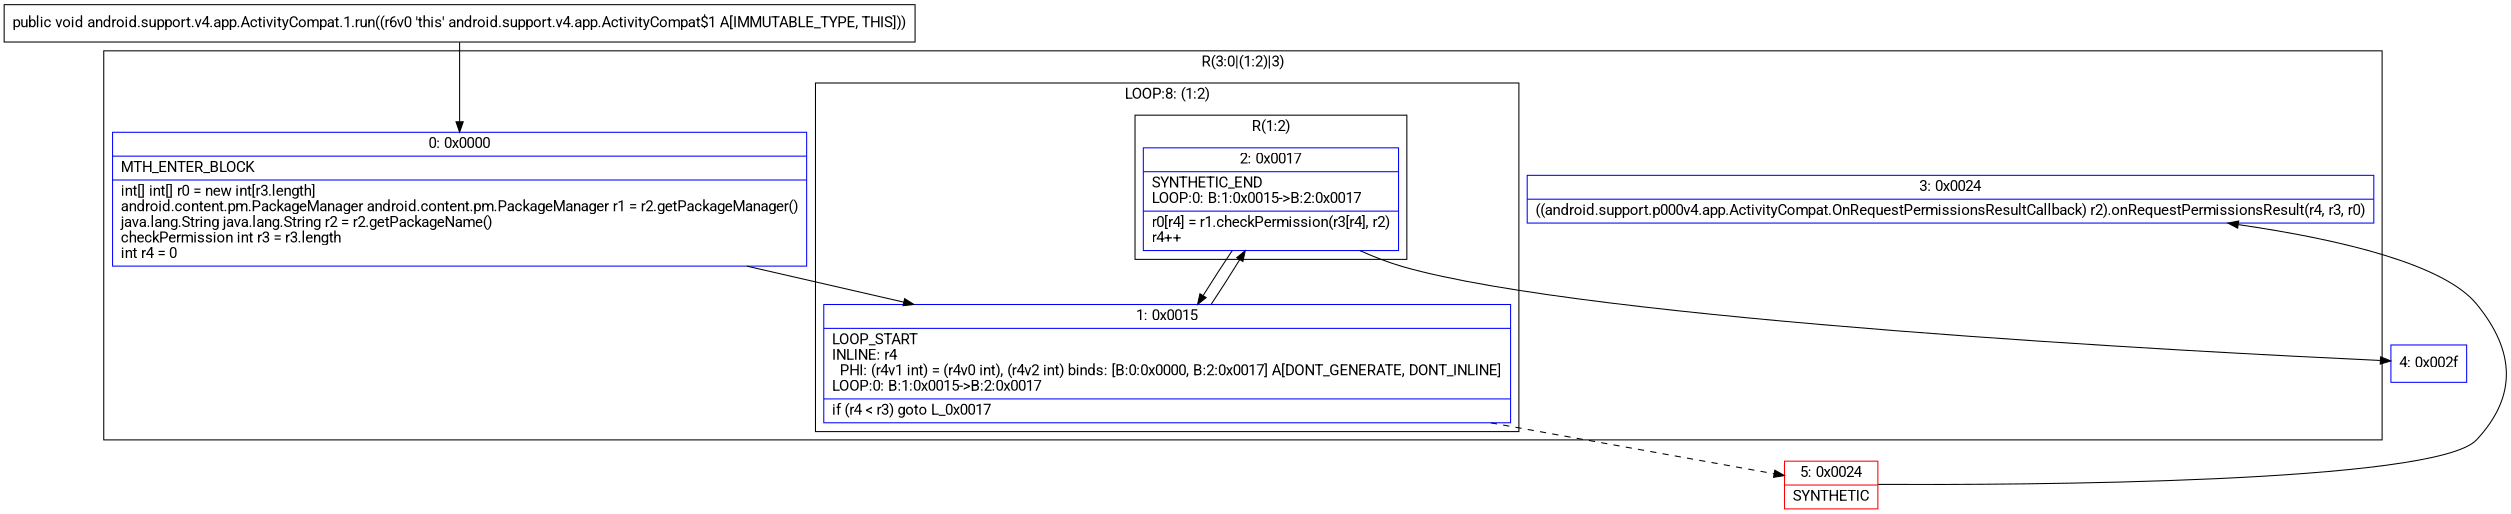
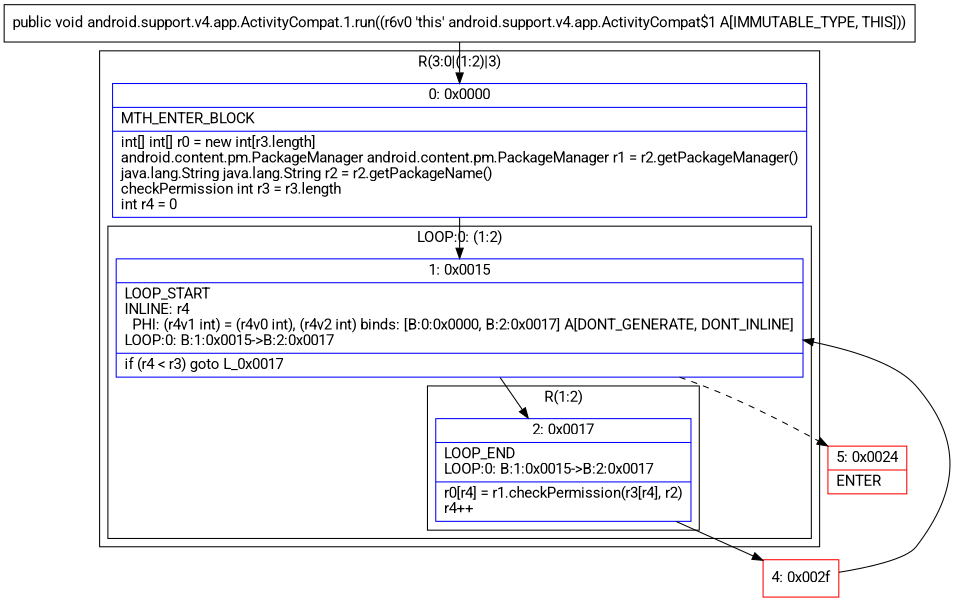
cluster "LOOP:8: (1:2)": label "LOOP:8: (1:2)" -> "LOOP:0: (1:2)"
node "2: 0x0017": text "SYNTHETIC_END" -> "LOOP_END"
node "3: 0x0024": removed
edge "2: 0x0017" -> "1: 0x0015": now "4: 0x002f" -> "1: 0x0015"
node "4: 0x002f": color blue -> red
node "5: 0x0024": text "SYNTHETIC" -> "ENTER"
